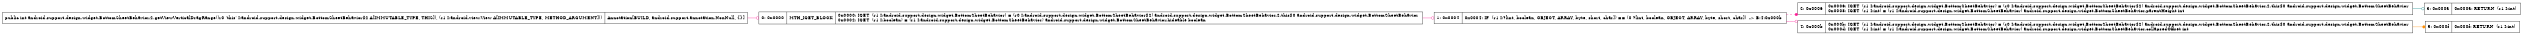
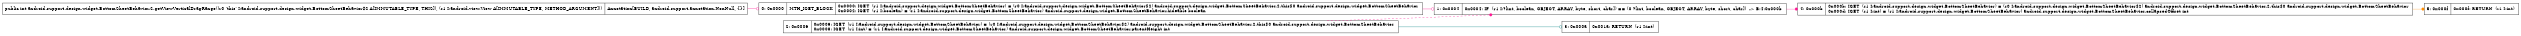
node "3: 0x000a": text "0x000a: RETURN  (r1 I:int)" -> "0x001a: RETURN  (r1 I:int)"
edge "1: 0x0004" -> "2: 0x0006": reversed
edge "1: 0x0004" -> "4: 0x000b": arrowhead odot -> dot
